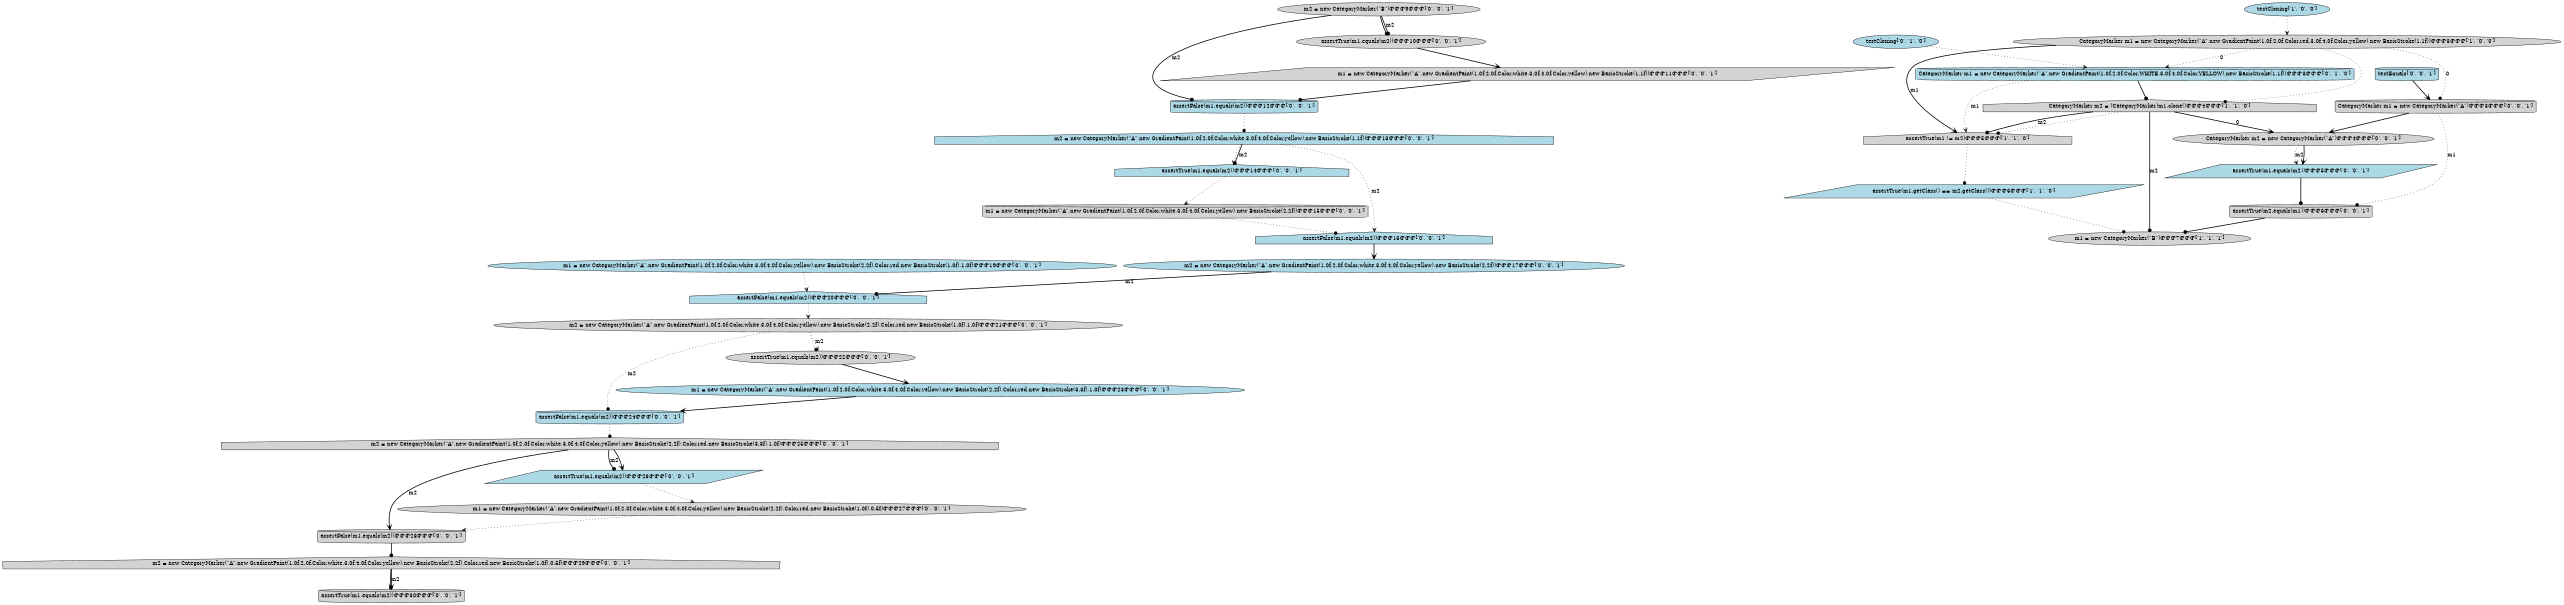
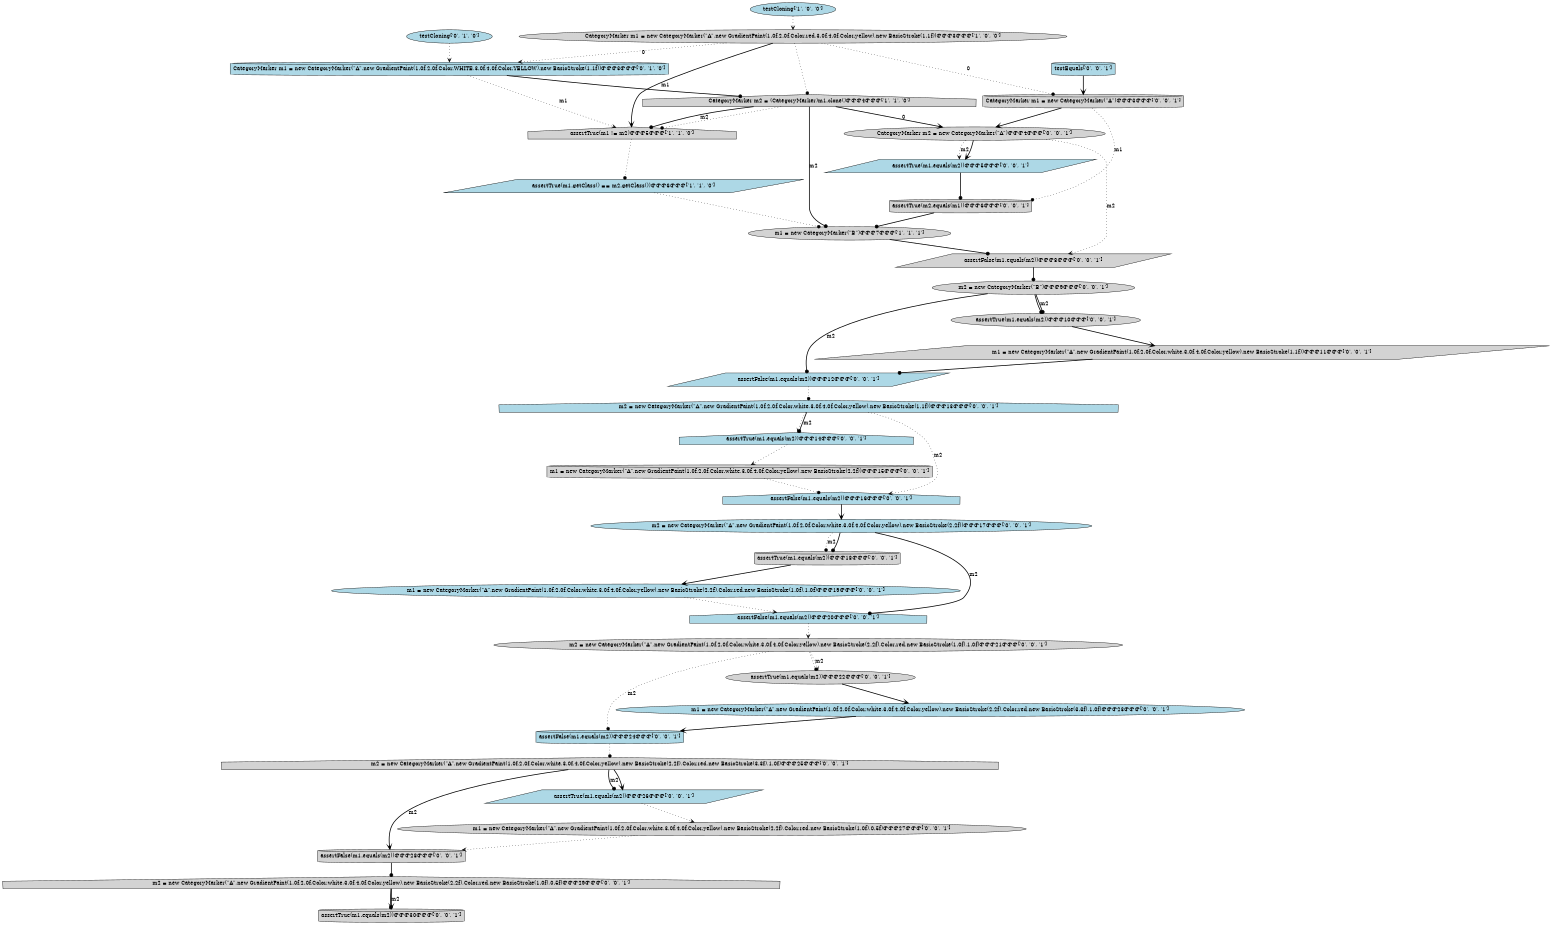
node "assertFalse(m1.equals(m2))@@@12@@@['0', '0', '1']": shape cylinder -> parallelogram
node "assertFalse(m1.equals(m2))@@@8@@@['0', '0', '1']": added
node "assertTrue(m1.equals(m2))@@@18@@@['0', '0', '1']": added
